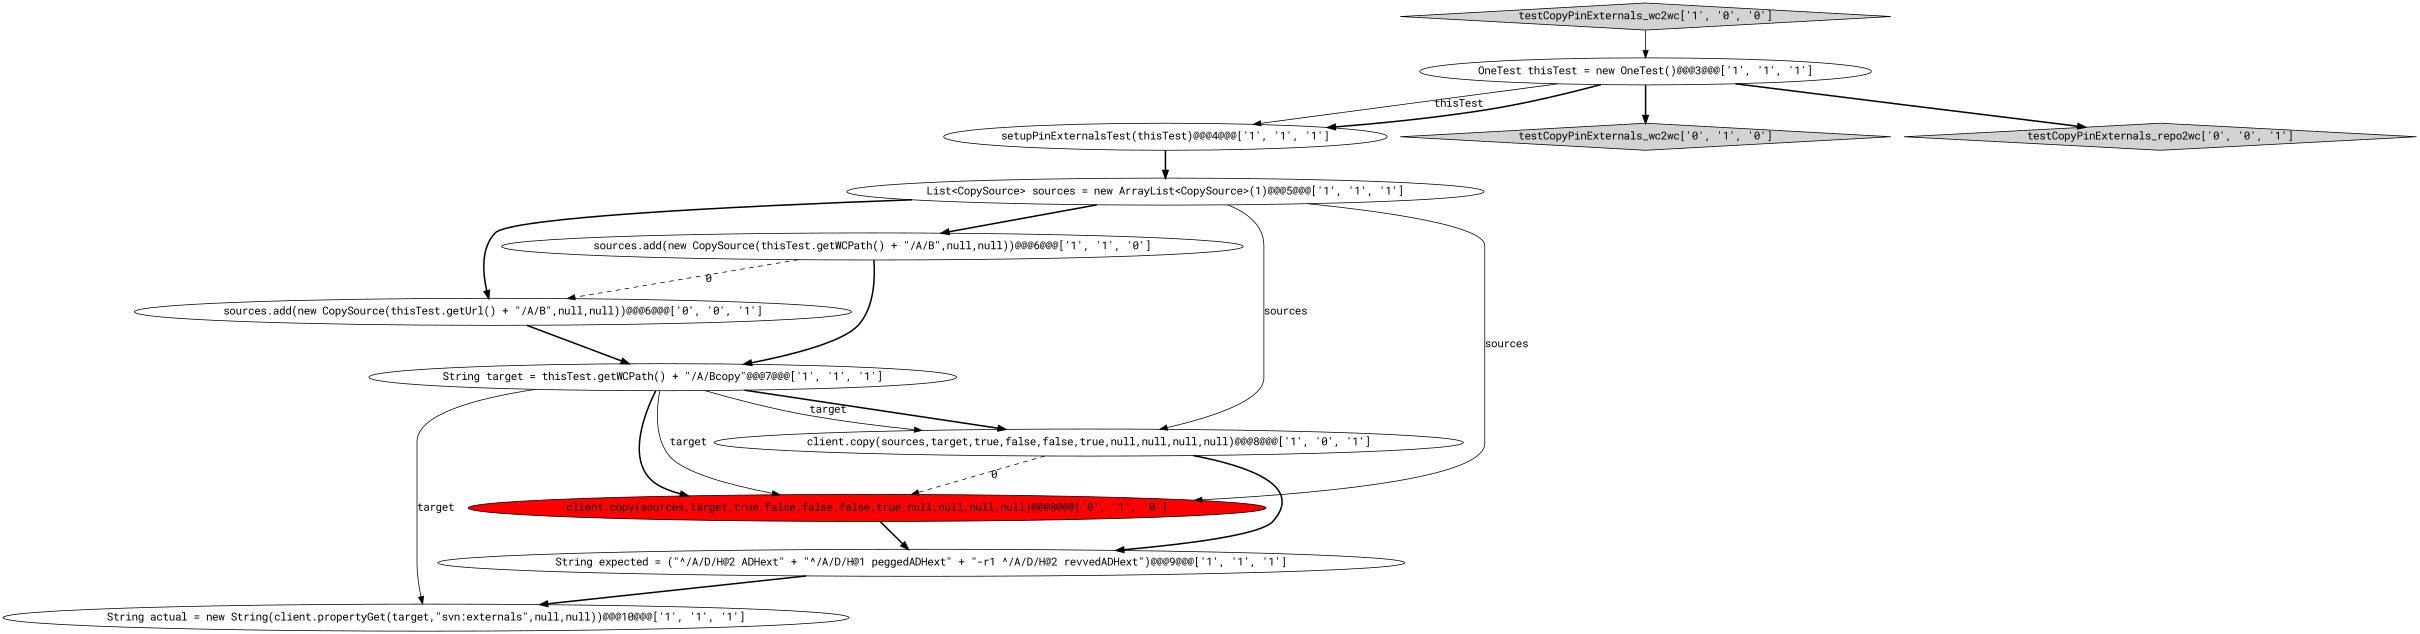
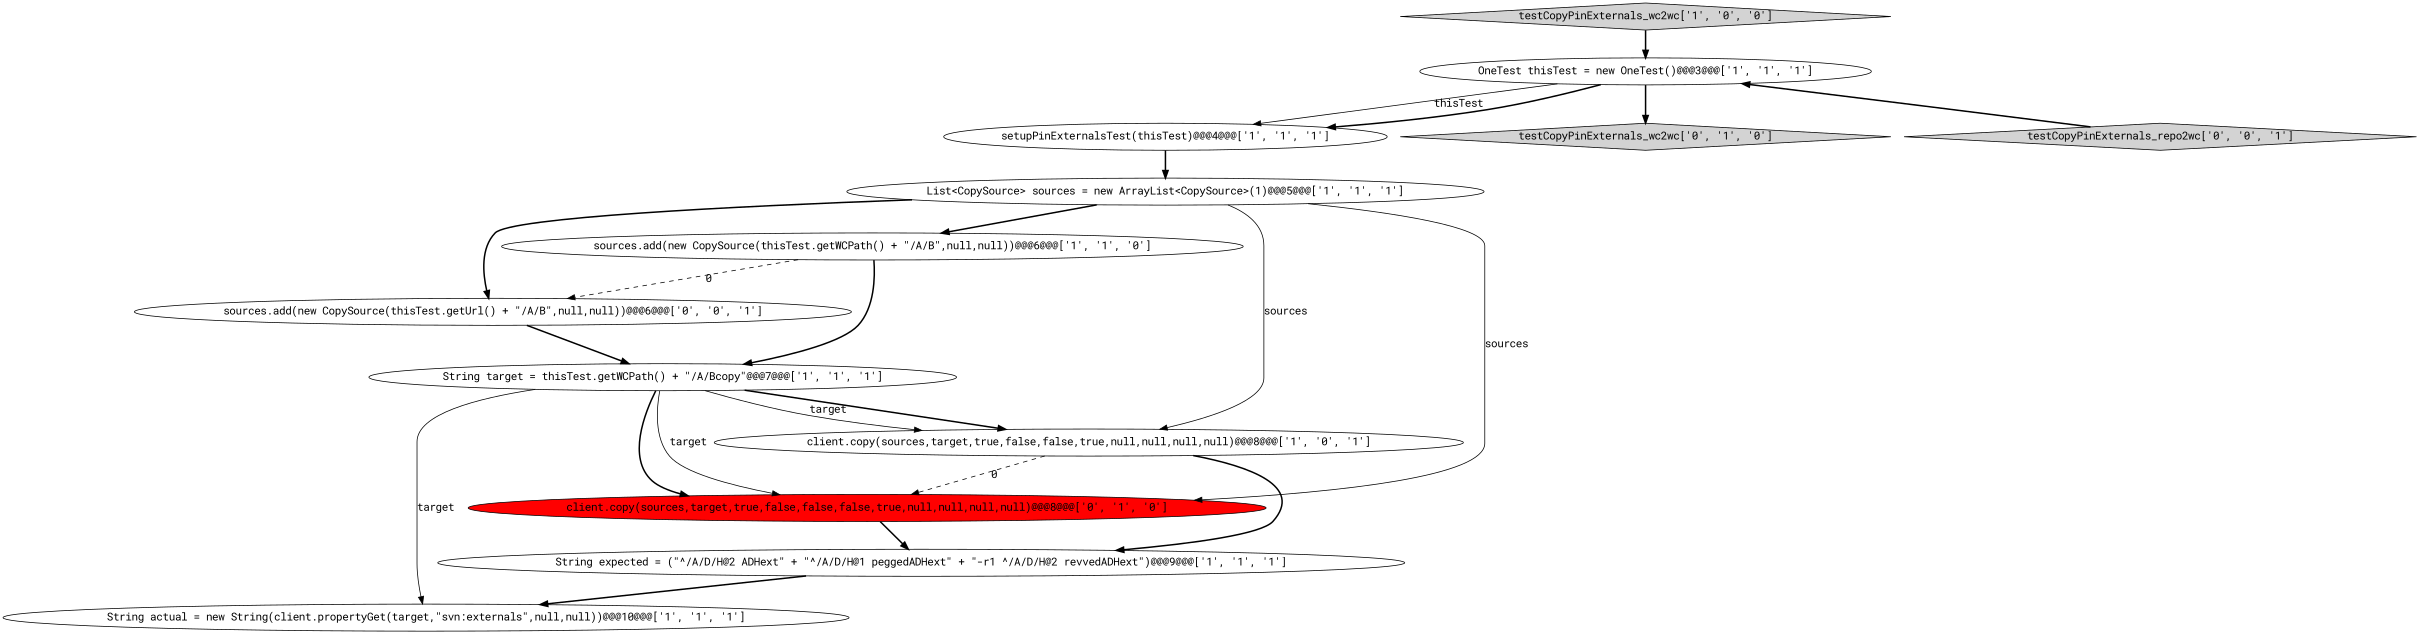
edge "testCopyPinExternals_wc2wc['1', '0', '0']" -> "OneTest thisTest = new OneTest()@@@3@@@['1', '1', '1']": style solid -> bold
edge "OneTest thisTest = new OneTest()@@@3@@@['1', '1', '1']" -> "testCopyPinExternals_repo2wc['0', '0', '1']": reversed
